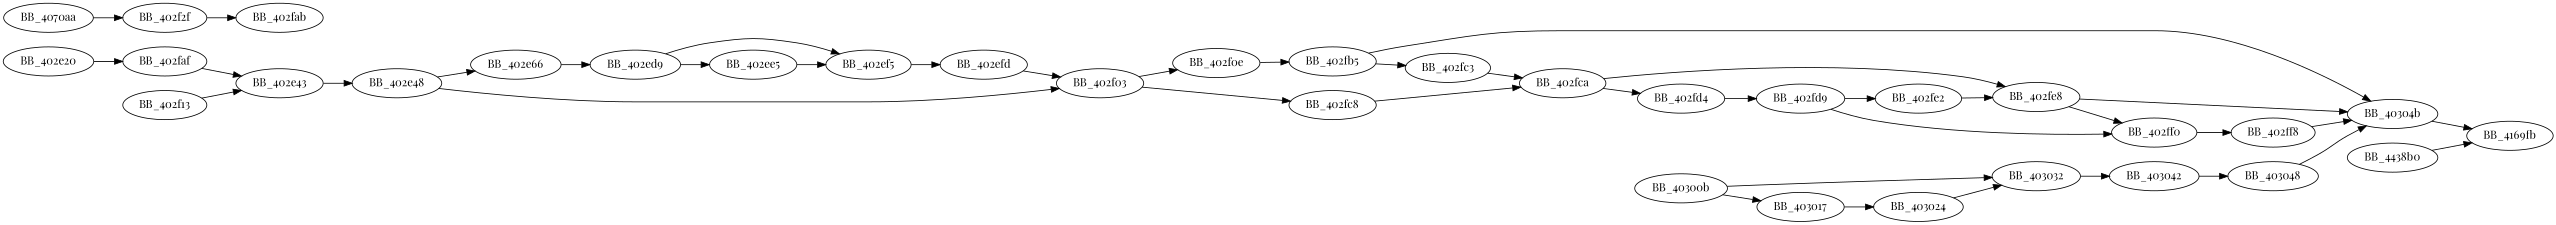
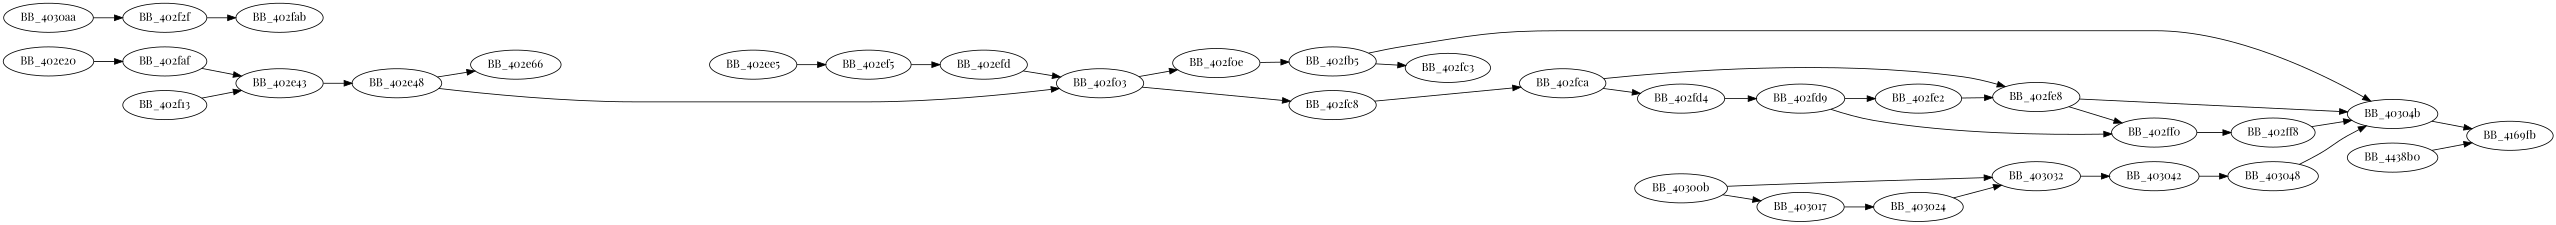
node "BB_4070aa": label "BB_4070aa" -> "BB_4030aa"
node "BB_402ed9": removed
edge "BB_402fc3" -> "BB_402fca": removed
